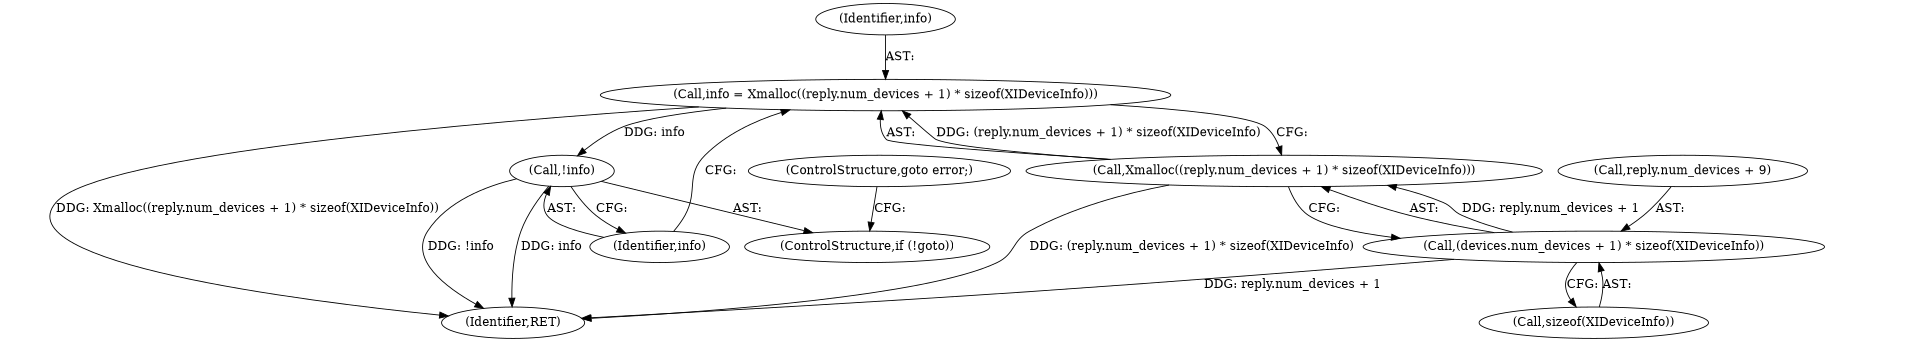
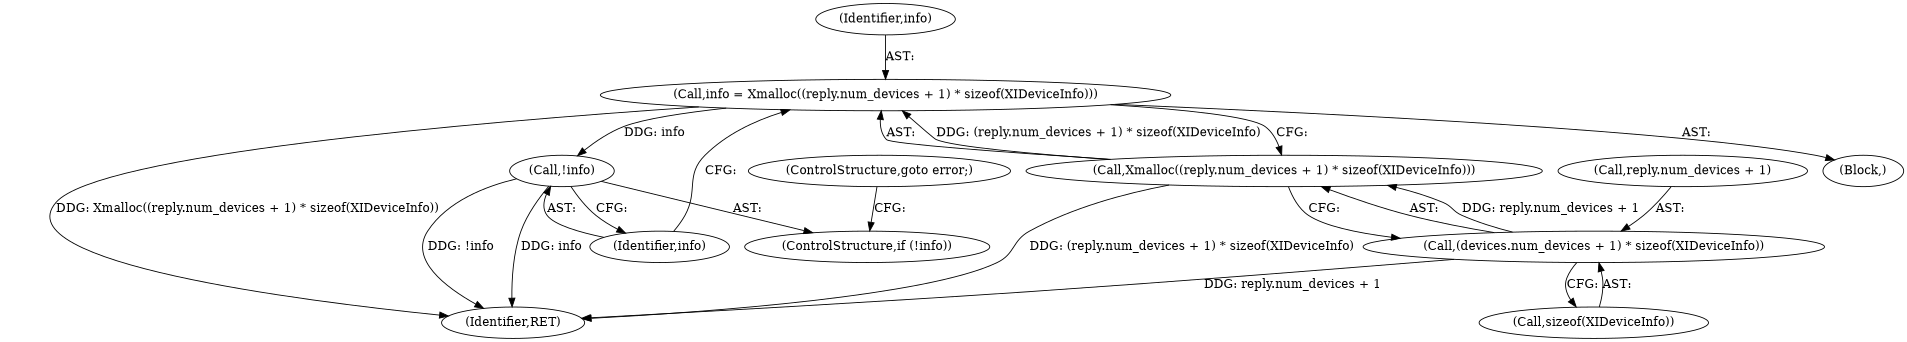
node "(Call,reply.num_devices + 9)": label "(Call,reply.num_devices + 9)" -> "(Call,reply.num_devices + 1)"
node "(Block,)": added
node "(ControlStructure,if (!goto))": label "(ControlStructure,if (!goto))" -> "(ControlStructure,if (!info))"
